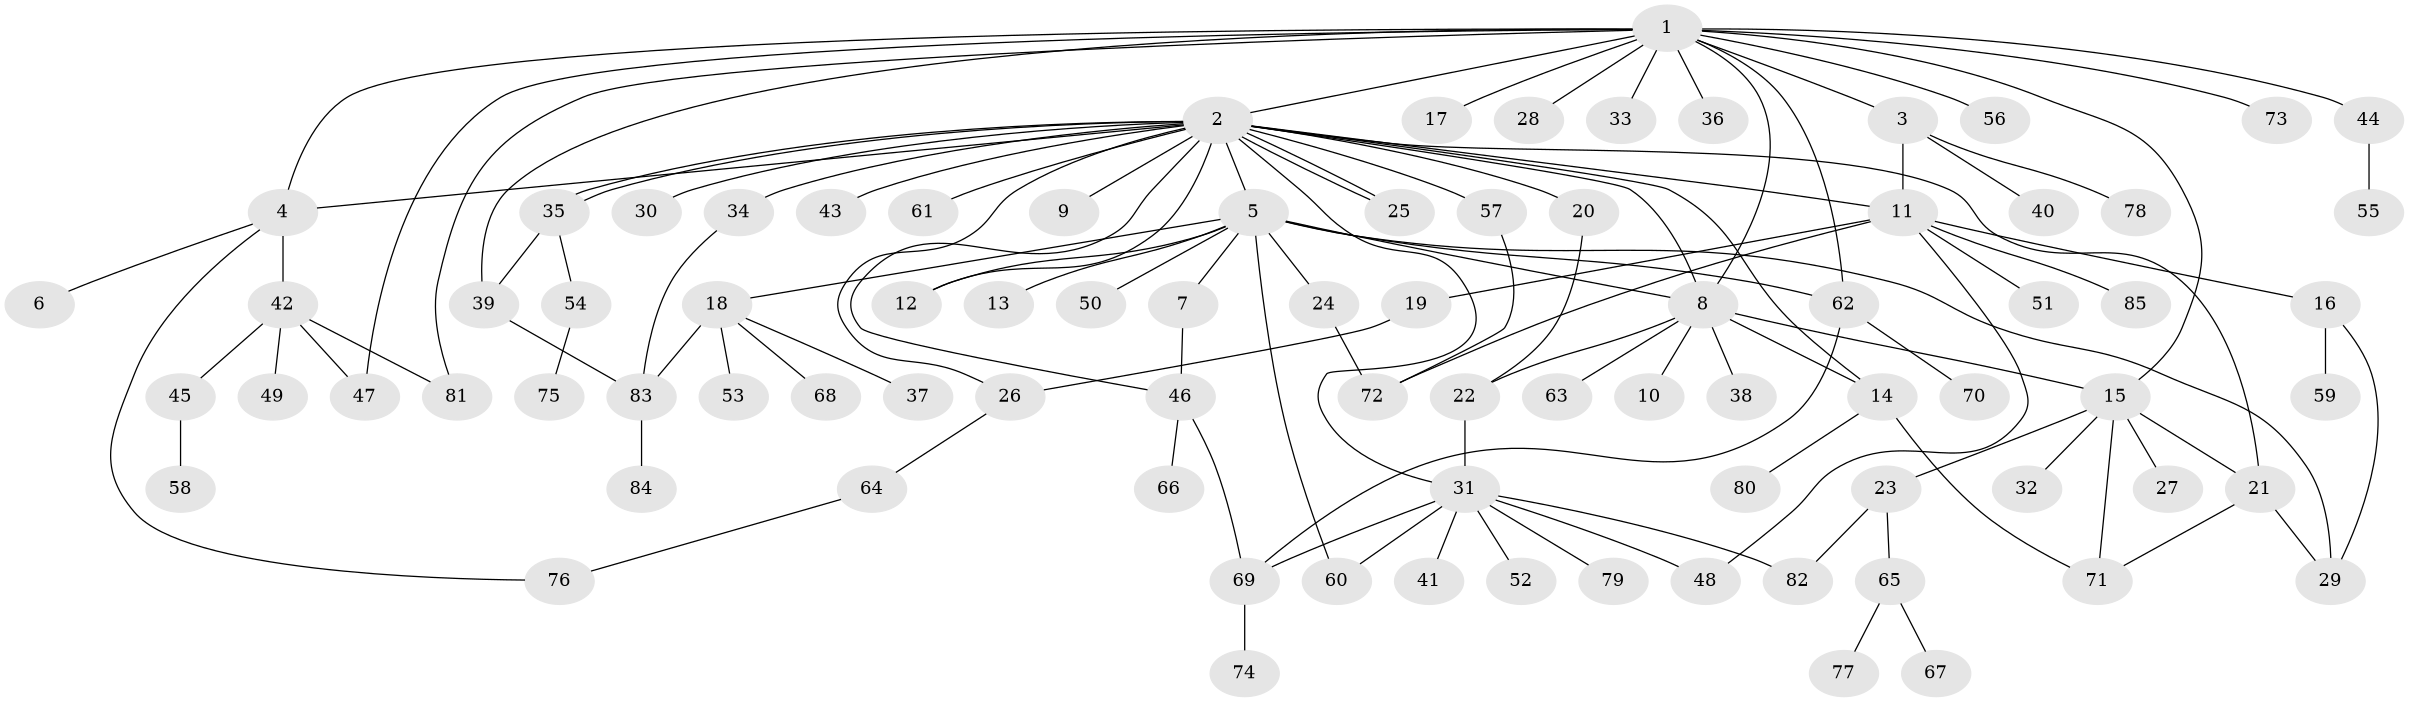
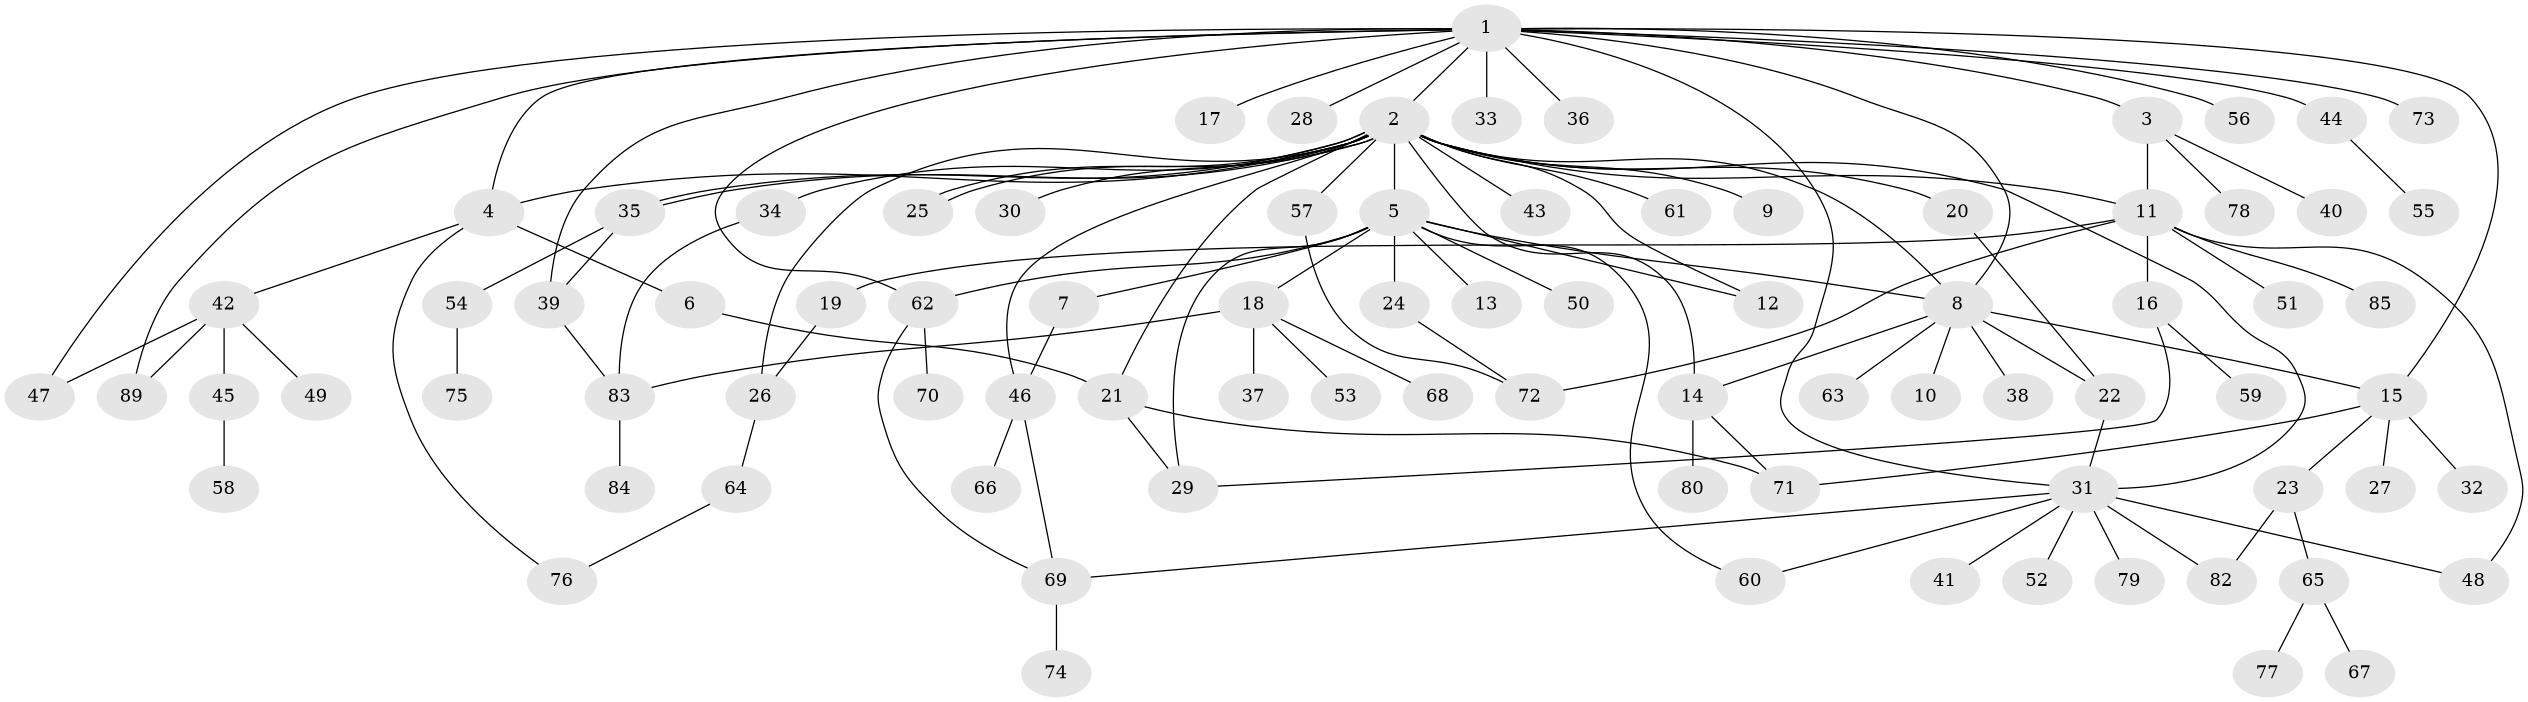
edge "1" -- "31": added
node "81": label "81" -> "89"
edge "15" -- "21": now "6" -- "21"
